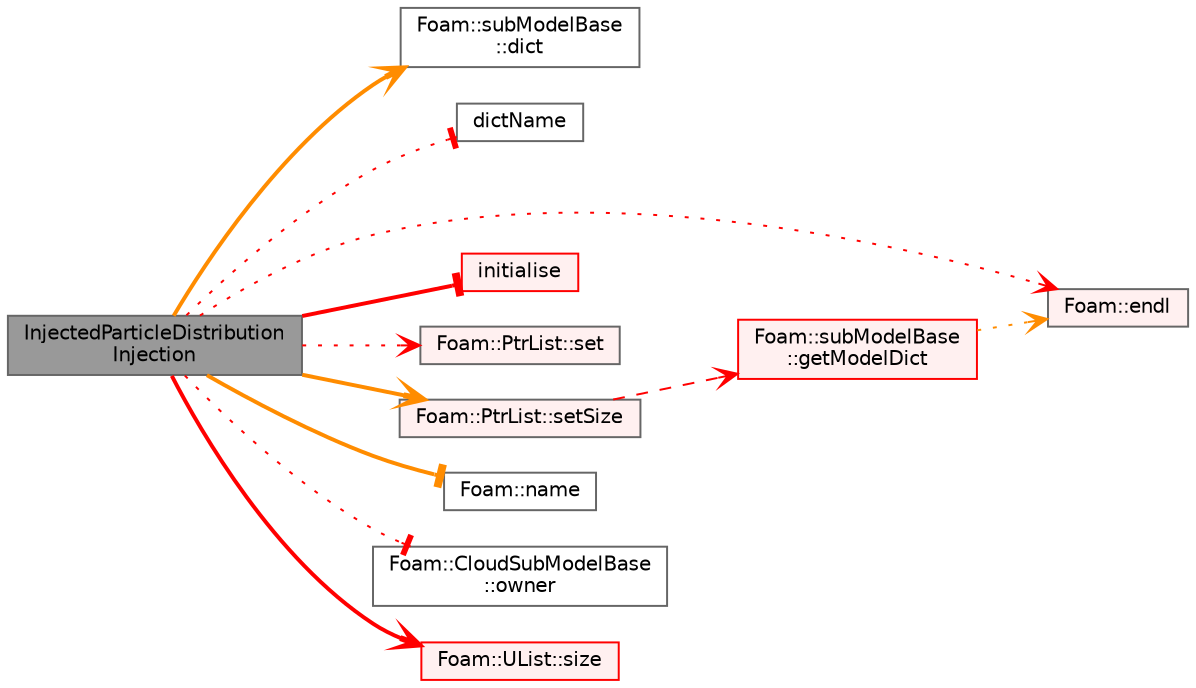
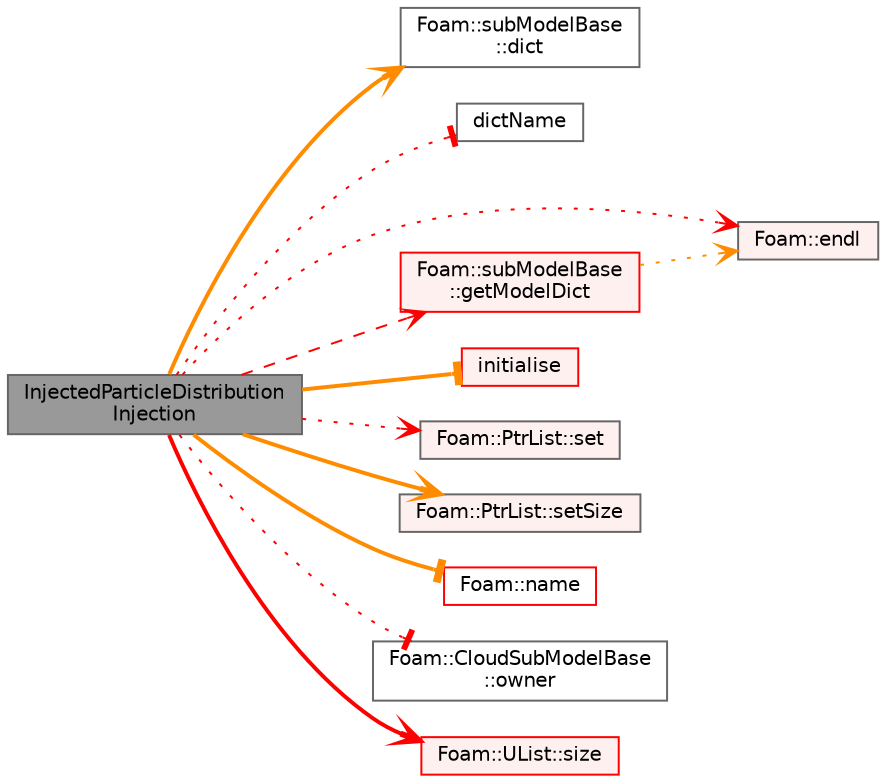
edge "InjectedParticleDistribution Injection" -> "initialise": color red -> darkorange
edge "Foam::PtrList::setSize" -> "Foam::subModelBase ::getModelDict": now "InjectedParticleDistribution Injection" -> "Foam::subModelBase ::getModelDict"
node "Foam::name": color grey40 -> red
